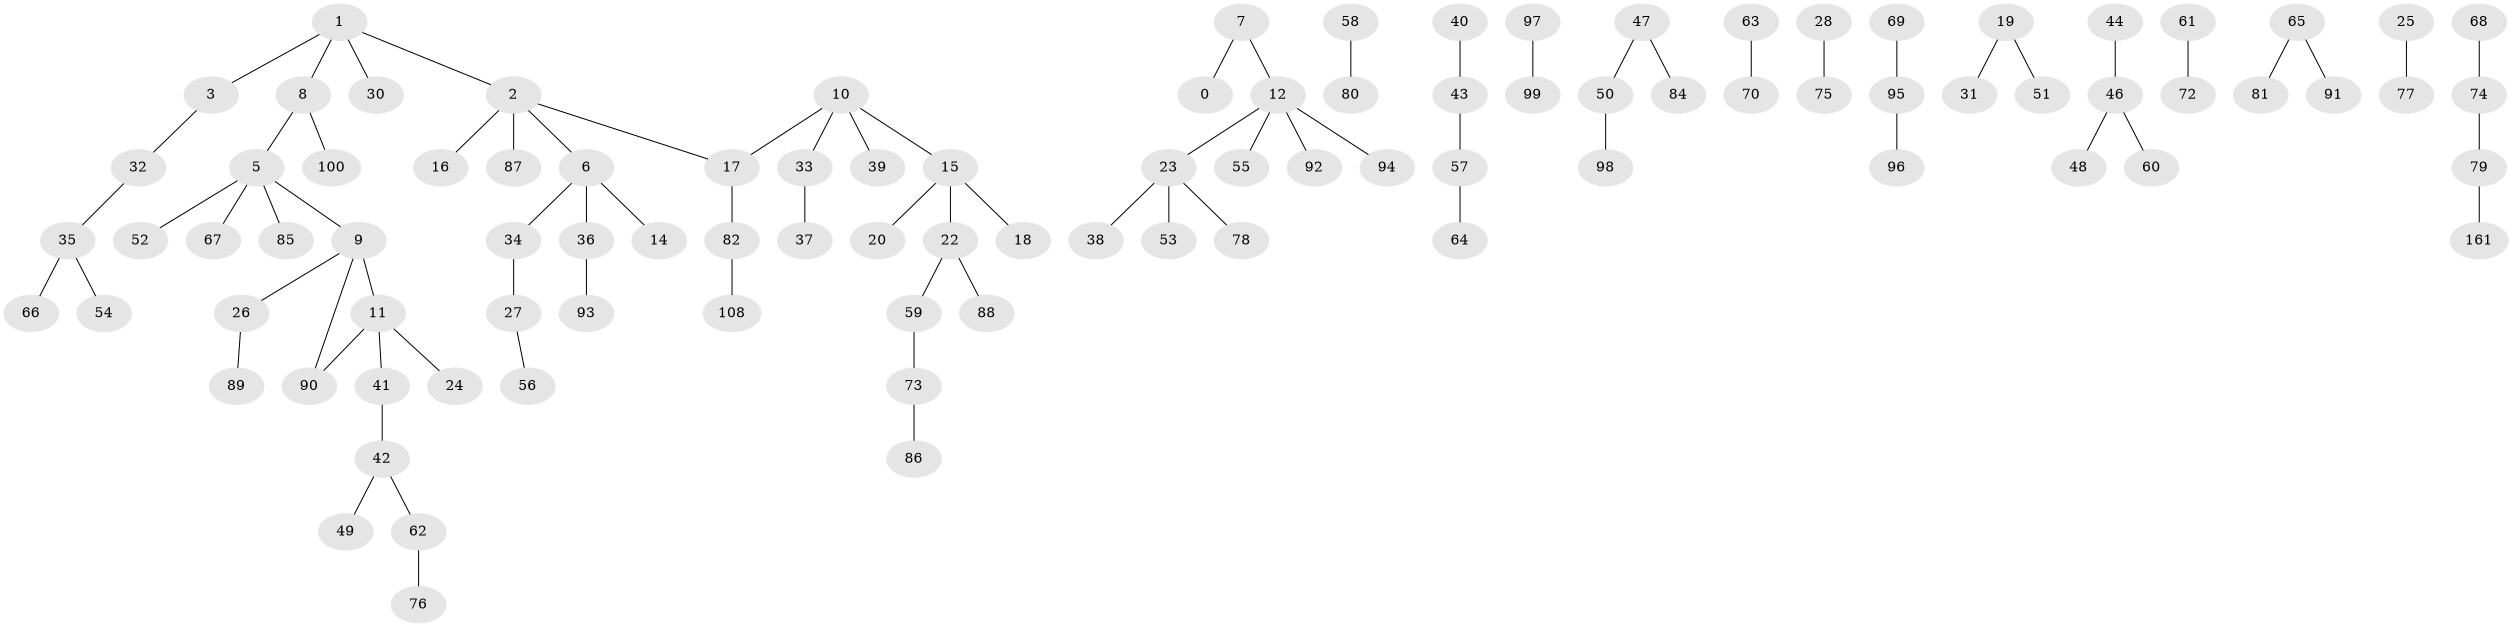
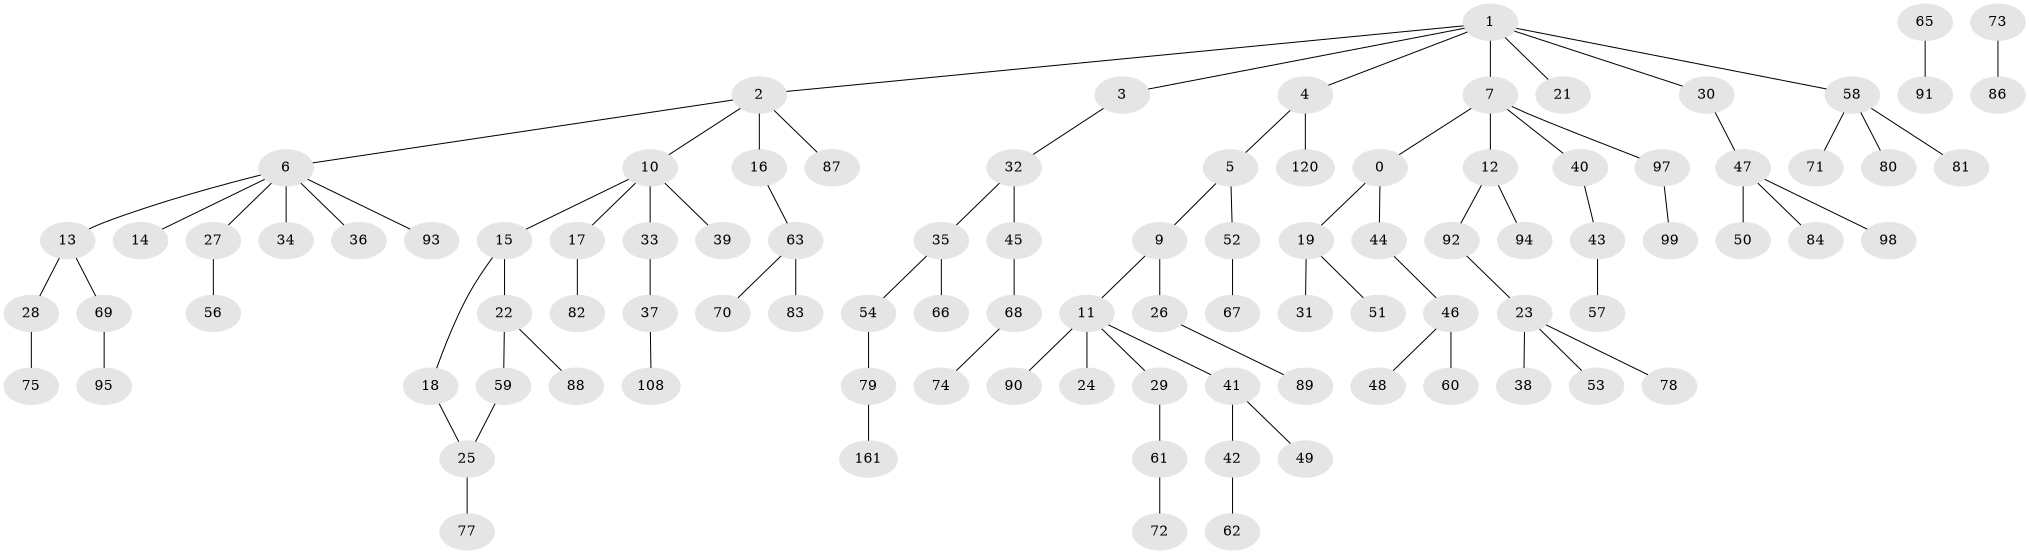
edge "1" -- "7": added
edge "1" -- "58": added
edge "65" -- "81": now "58" -- "81"
node "8": label "8" -> "4"
node "21": added
edge "2" -- "17": now "2" -- "10"
edge "7" -- "40": added
edge "30" -- "47": added
edge "12" -- "23": now "92" -- "23"
edge "50" -- "98": now "47" -- "98"
edge "74" -- "79": now "54" -- "79"
edge "7" -- "97": added
node "100": label "100" -> "120"
node "55": removed
node "71": added
node "96": removed
edge "5" -- "67": now "52" -- "67"
edge "16" -- "63": added
edge "0" -- "19": added
edge "0" -- "44": added
node "13": added
node "85": removed
node "20": removed
node "45": added
node "64": removed
edge "34" -- "27": now "6" -- "27"
edge "36" -- "93": now "6" -- "93"
edge "82" -- "108": now "37" -- "108"
edge "9" -- "90": removed
node "83": added
edge "59" -- "73": now "59" -- "25"
node "29": added
edge "18" -- "25": added
edge "42" -- "49": now "41" -- "49"
node "76": removed
